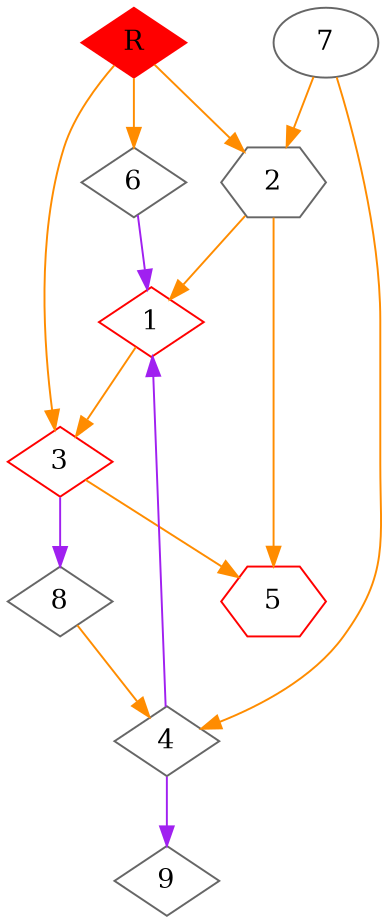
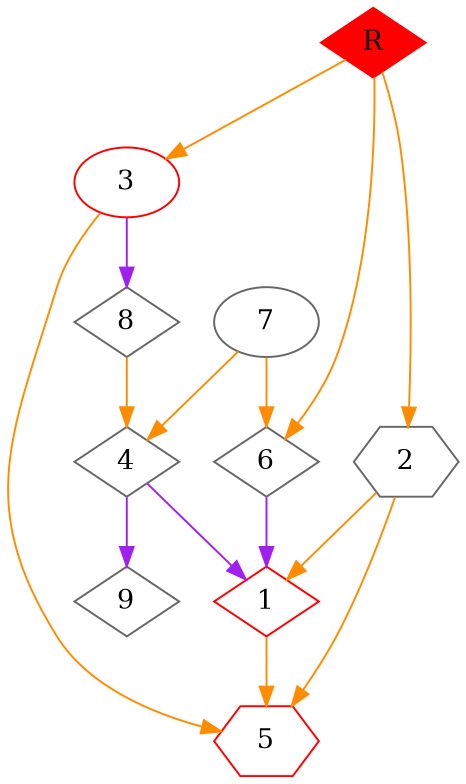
edge "7" -> "2": now "7" -> "6"
edge "1" -> "3": now "1" -> "5"
node "3": shape diamond -> ellipse
